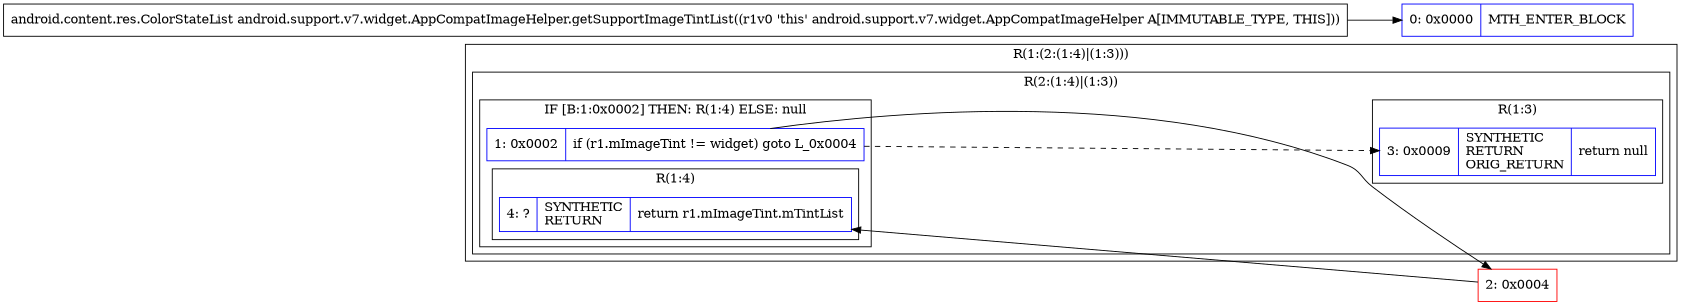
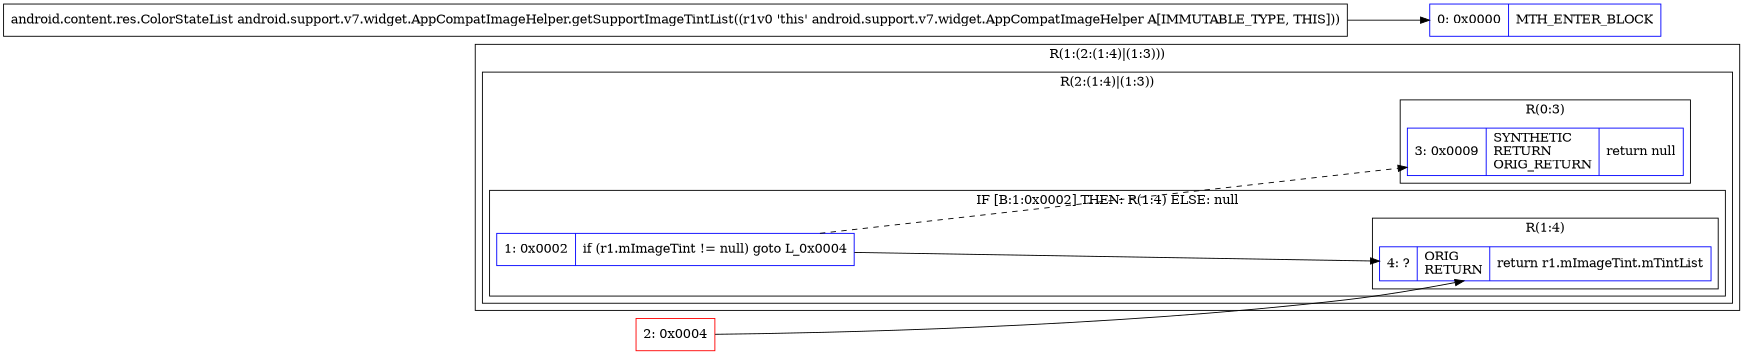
cluster "R(1:3)": label "R(1:3)" -> "R(0:3)"
edge "1: 0x0002" -> "2: 0x0004": now "1: 0x0002" -> "4: ?"
node "1: 0x0002": text "if (r1.mImageTint != widget) goto L_0x0004" -> "if (r1.mImageTint != null) goto L_0x0004"
node "4: ?": text "SYNTHETIC" -> "ORIG"
